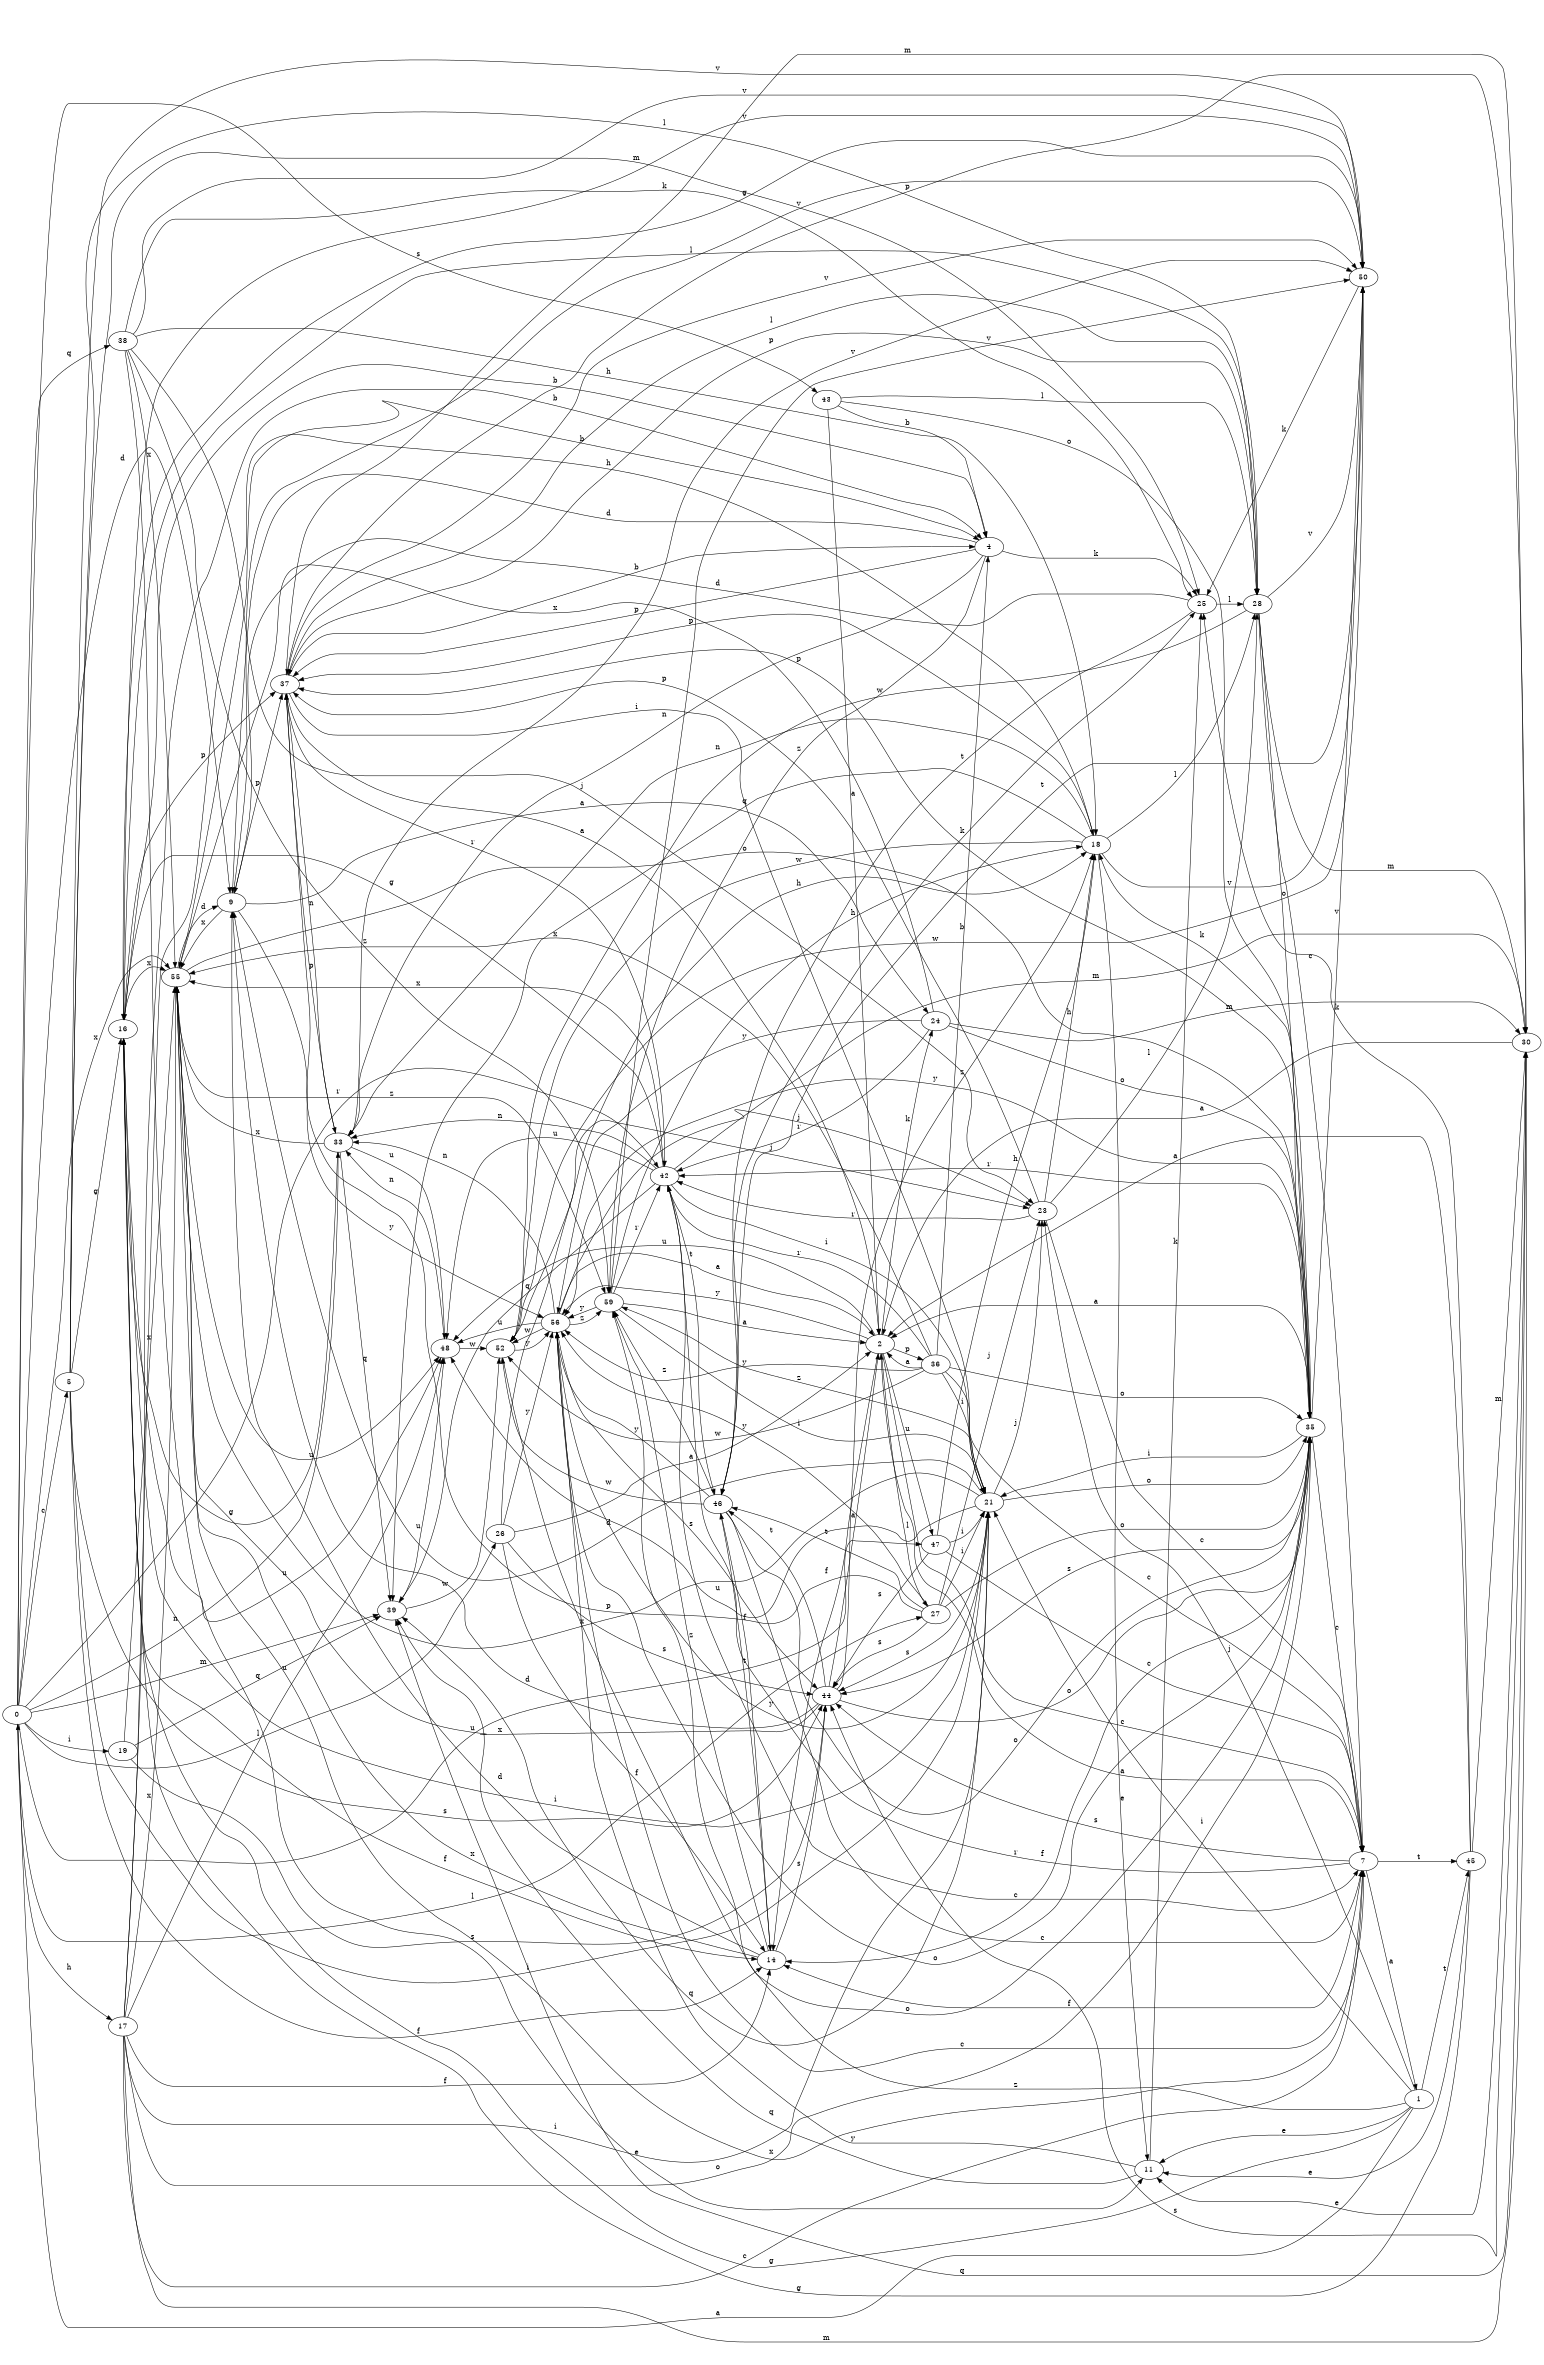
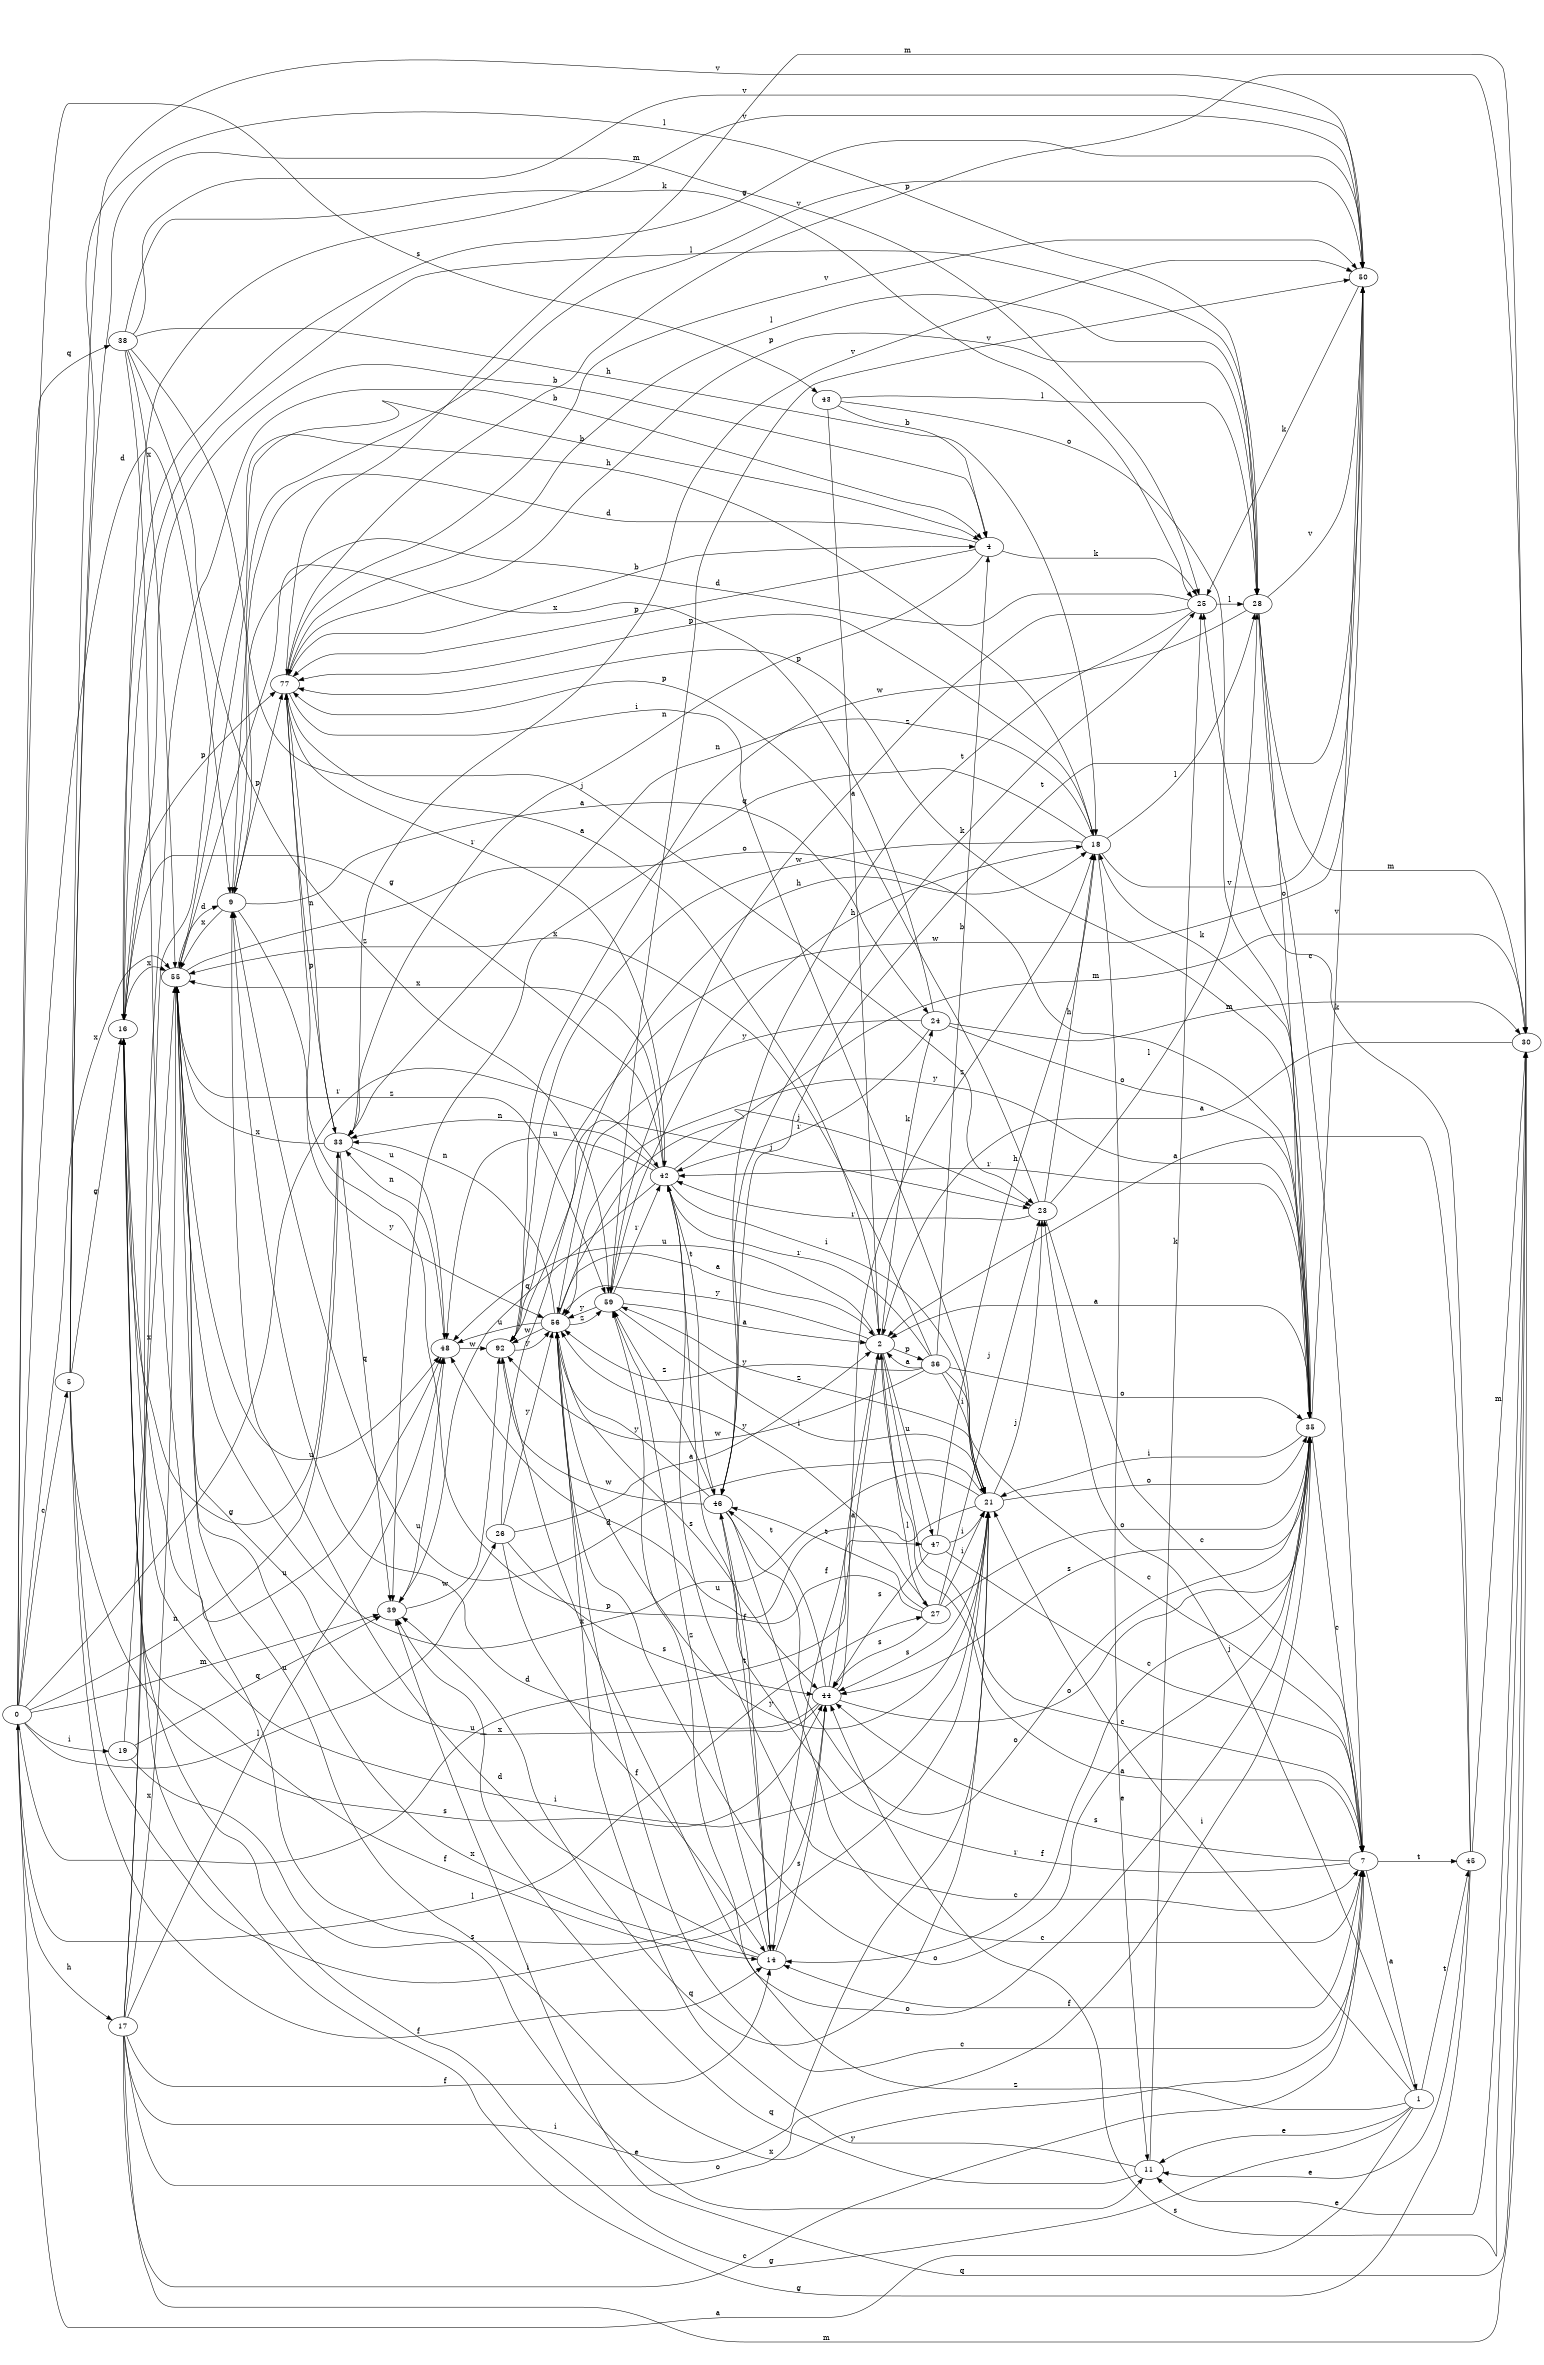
node "37": label "37" -> "77"
edge "4" -> "59": now "25" -> "59"
node "52": label "52" -> "92"
